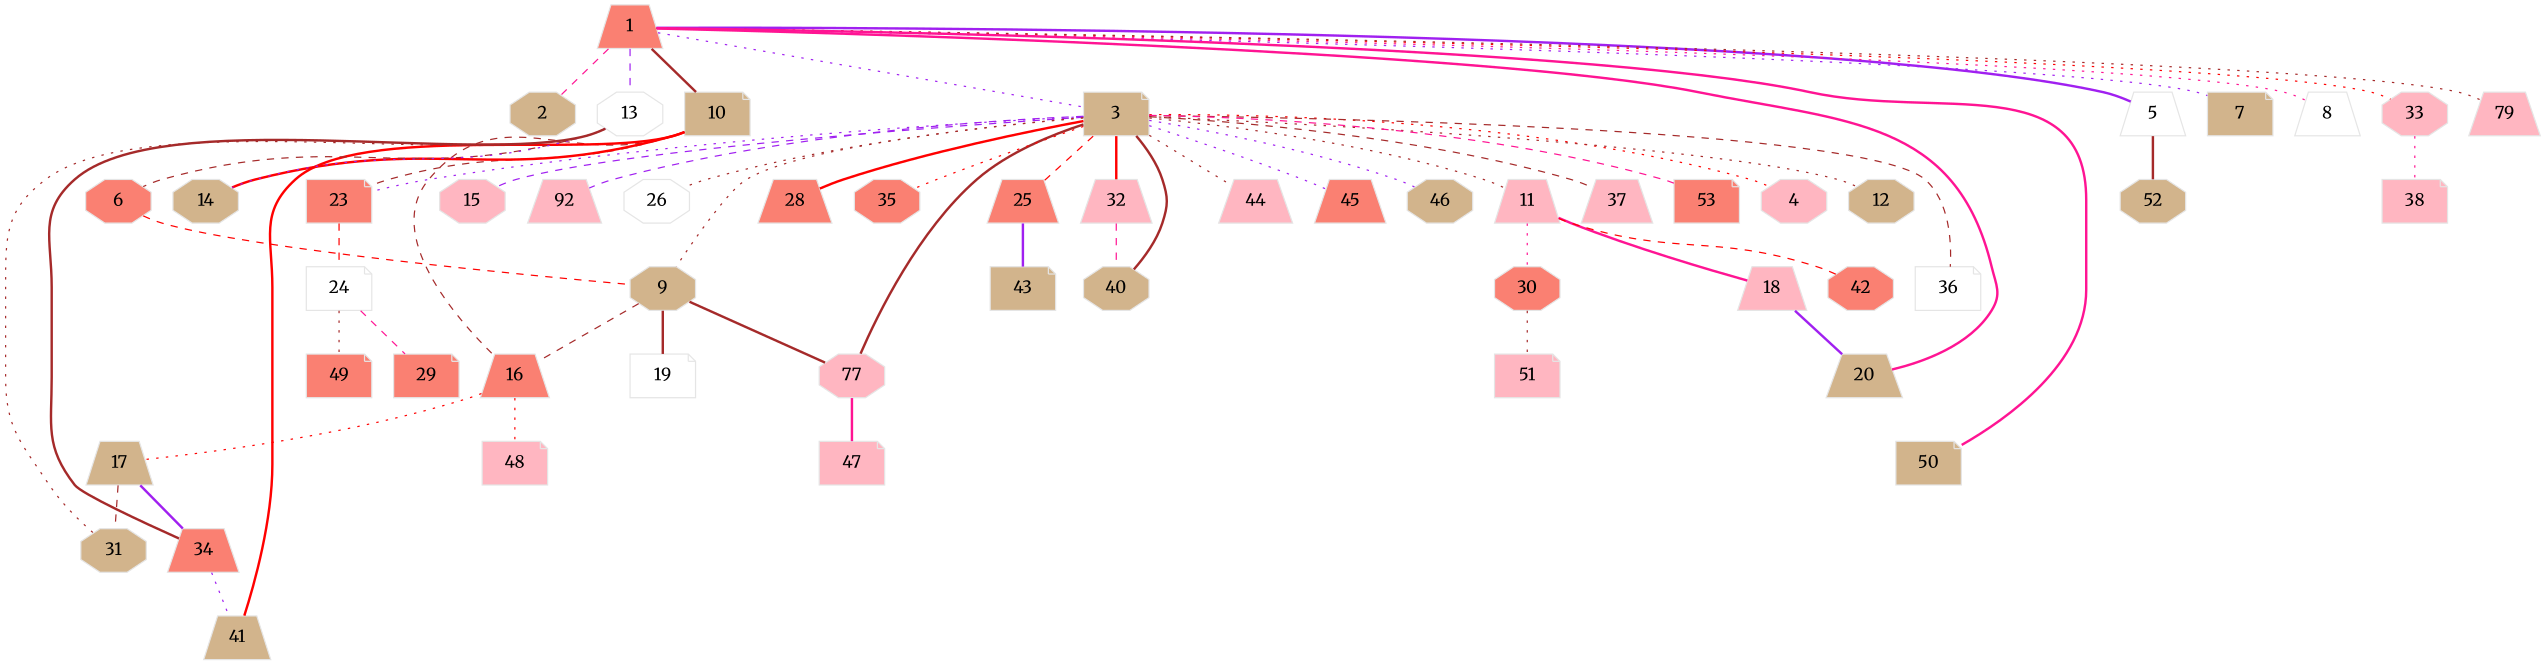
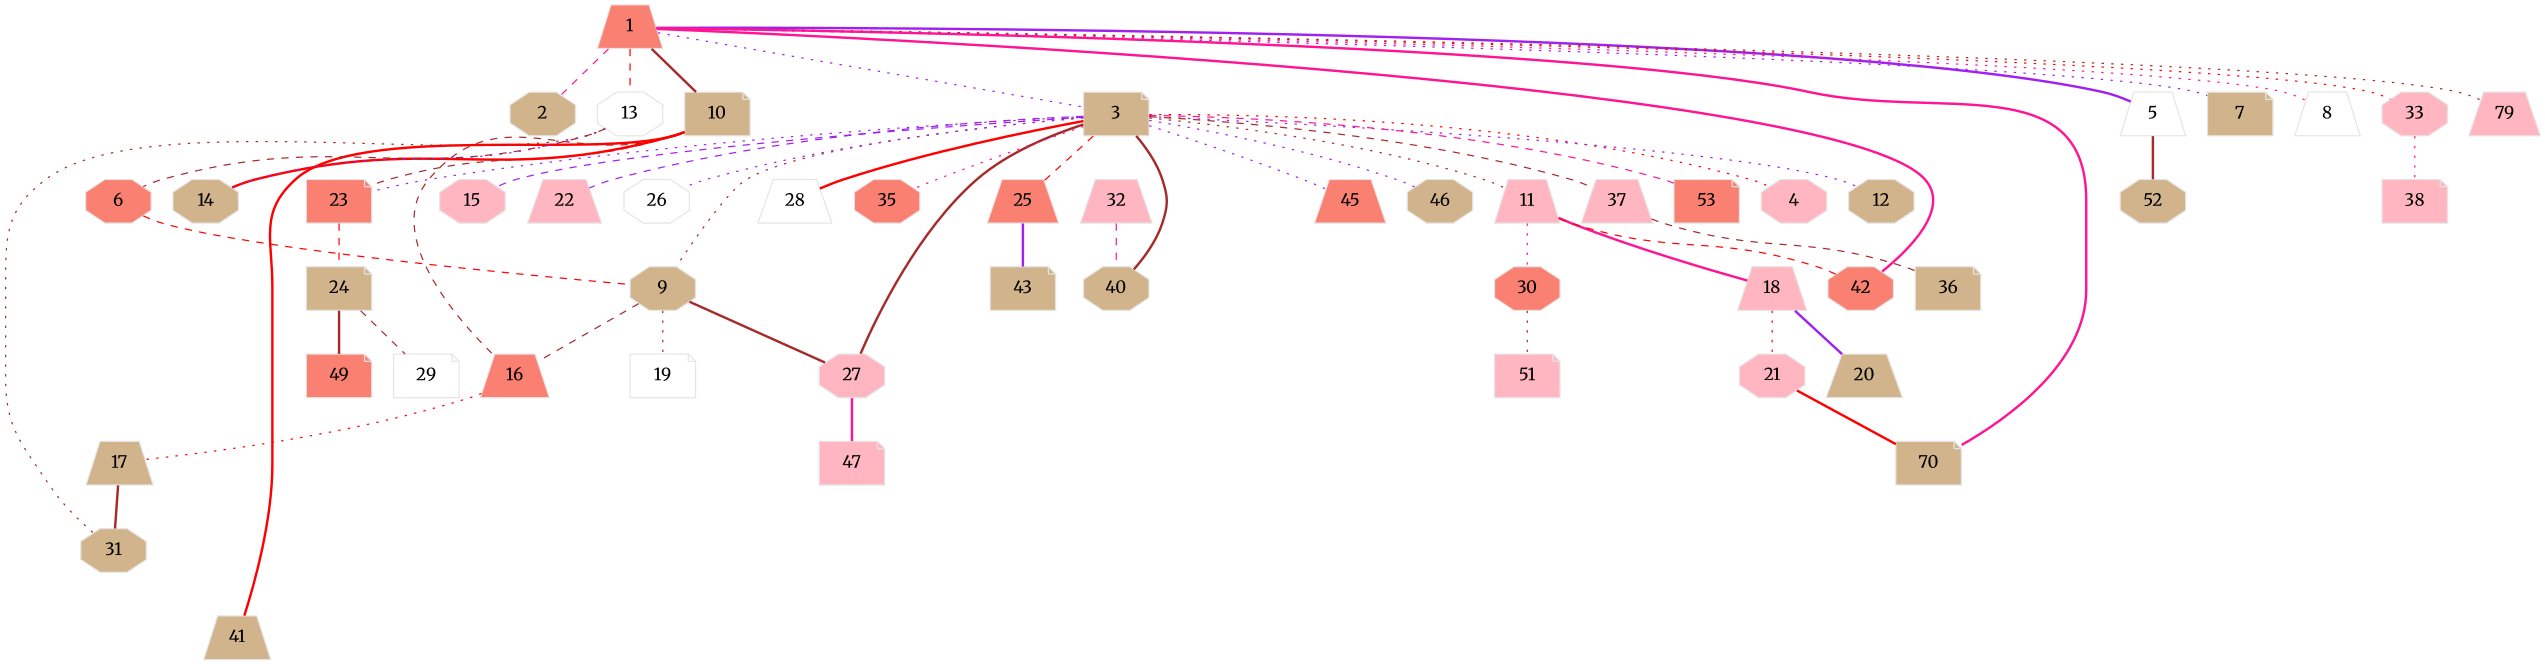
edge "1" -- "20": now "1" -- "42"
edge "1" -- "13": color purple -> red
edge "3" -- "36": now "37" -- "36"
edge "3" -- "26": color brown -> purple
edge "3" -- "12": color brown -> purple
edge "3" -- "32": removed
edge "3" -- "35": color red -> deeppink
node "92": label "92" -> "22"
node "28": fillcolor salmon -> white
node "44": removed
node "24": fillcolor white -> tan
node "36": fillcolor white -> tan
edge "24" -- "49": style dotted -> bold
edge "24" -- "29": color deeppink -> brown
edge "9" -- "19": style bold -> dotted
node "29": fillcolor salmon -> white
node "77": label "77" -> "27"
node "21": added
node "48": removed
node "50": label "50" -> "70"
edge "17" -- "31": style dashed -> bold
node "34": removed
